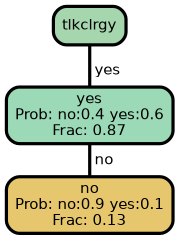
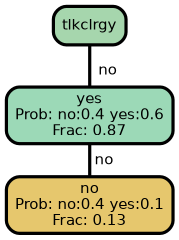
edge "tlkclrgy" -- "yes Prob: no:0.4 yes:0.6 Frac: 0.87": label " yes" -> " no"
node "no Prob: no:0.9 yes:0.1 Frac: 0.13": label "no Prob: no:0.9 yes:0.1 Frac: 0.13" -> "no Prob: no:0.4 yes:0.1 Frac: 0.13"
